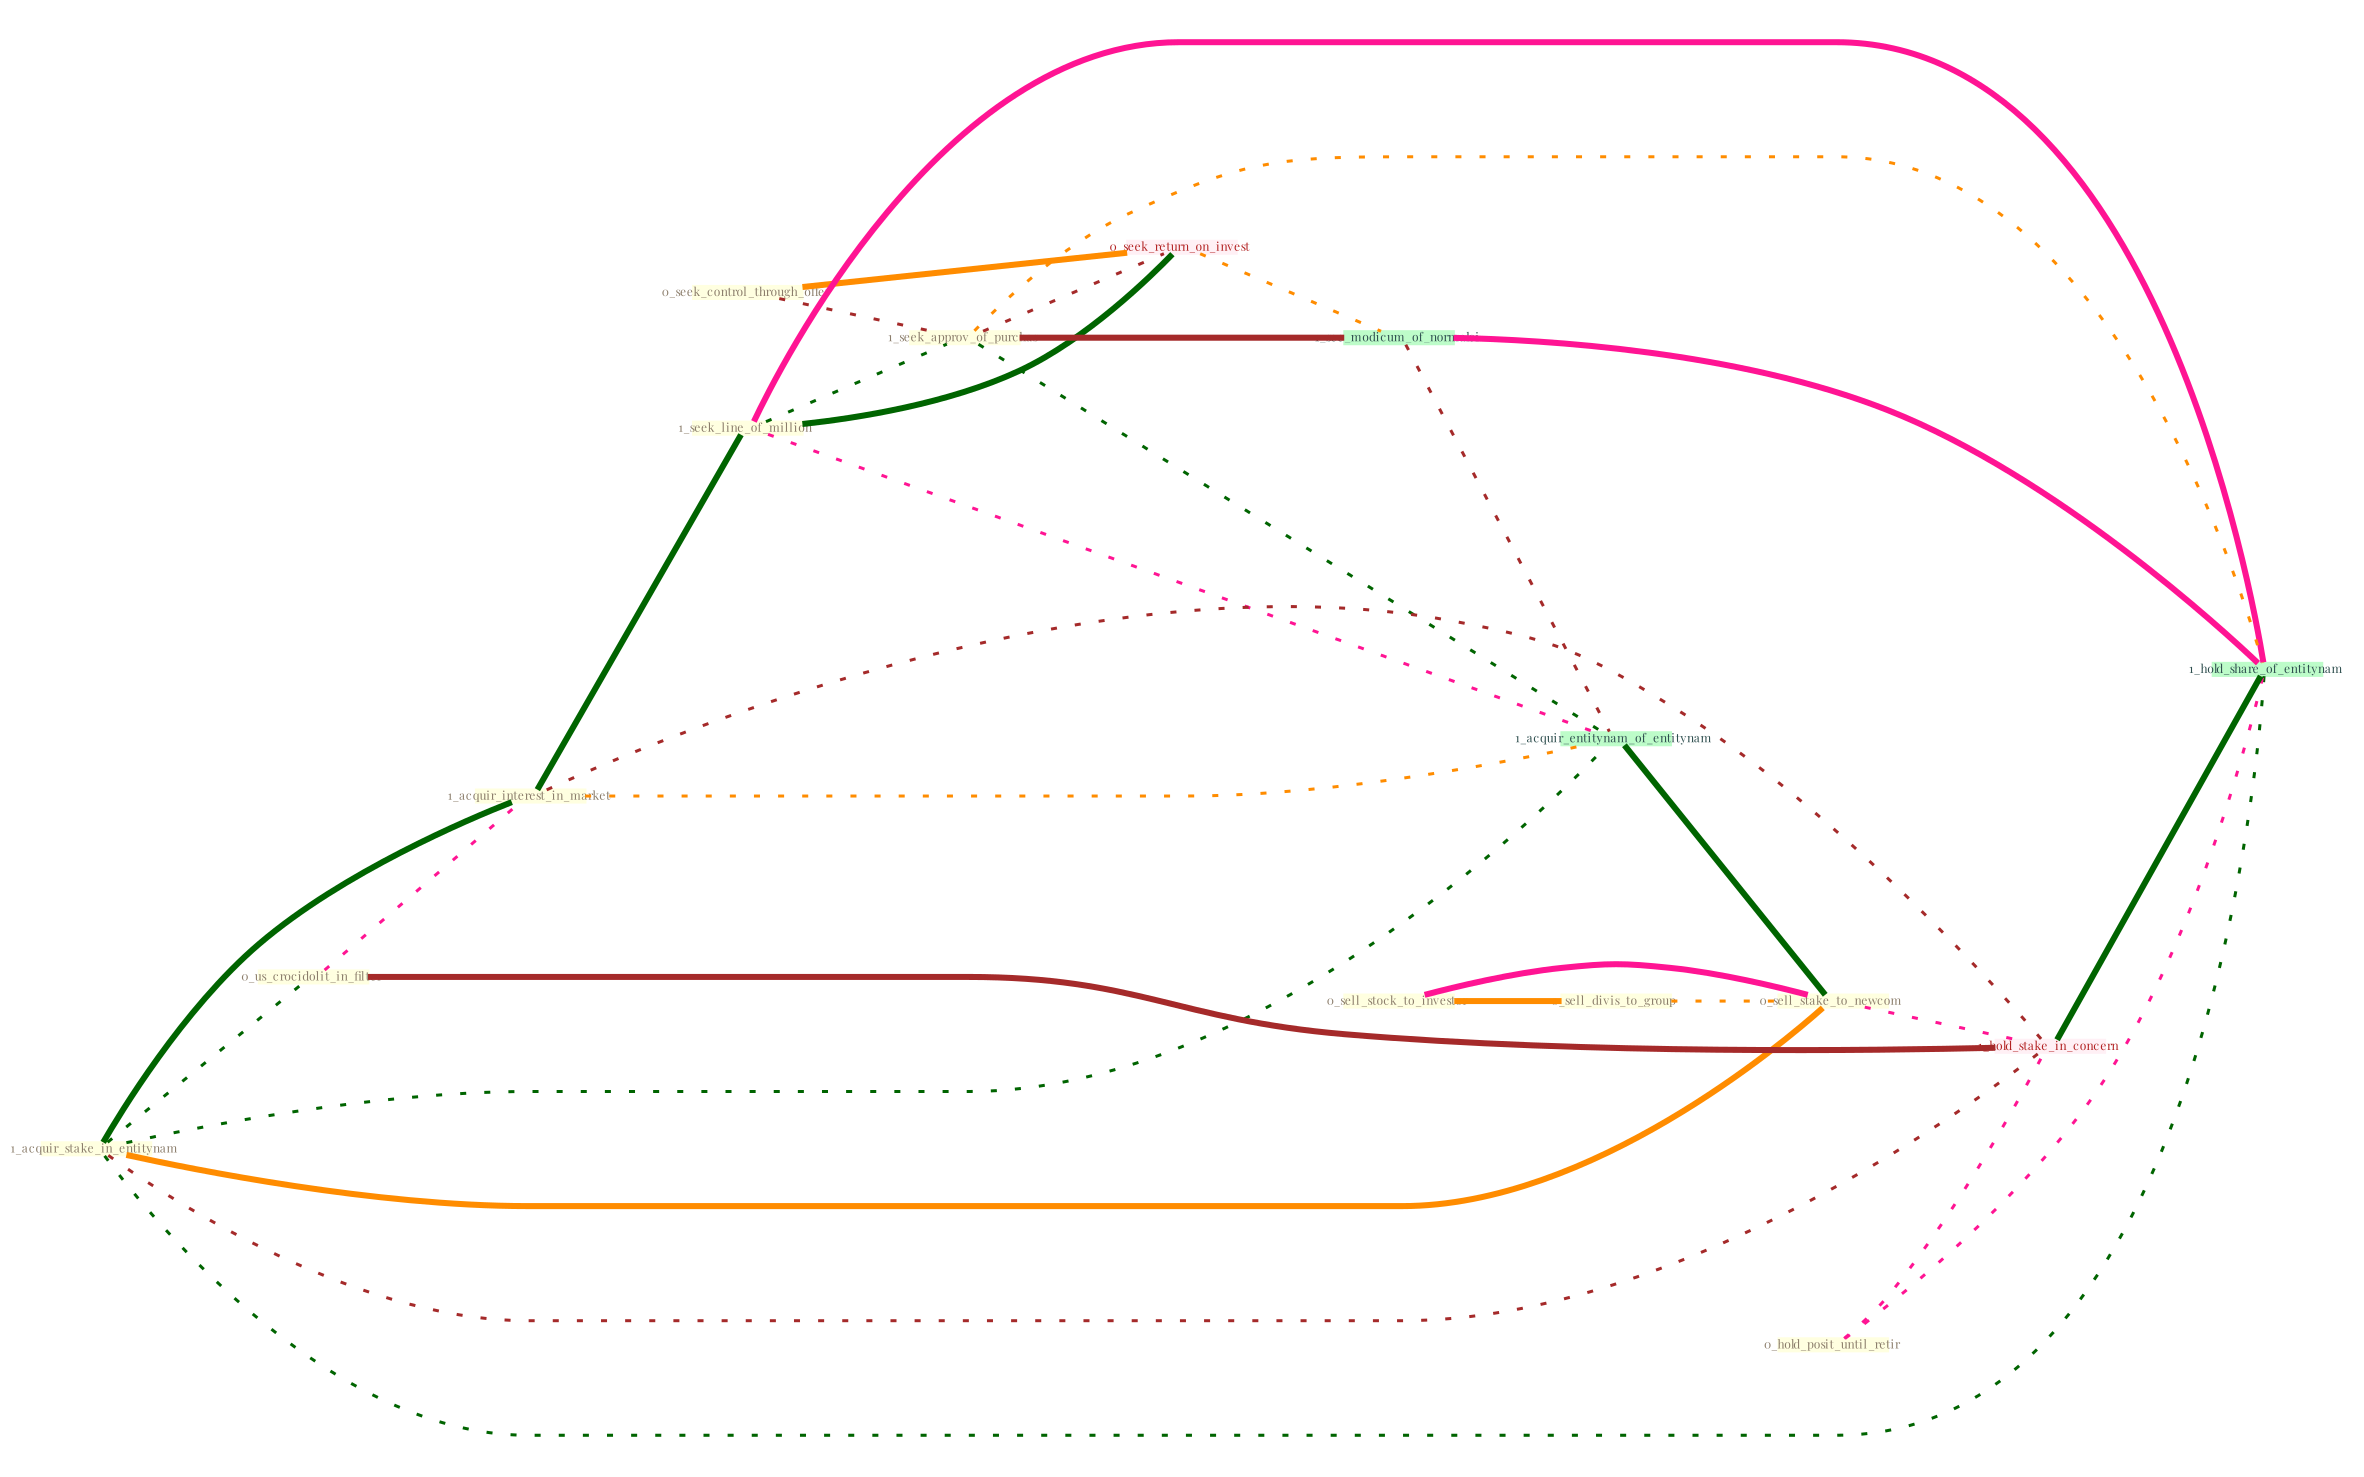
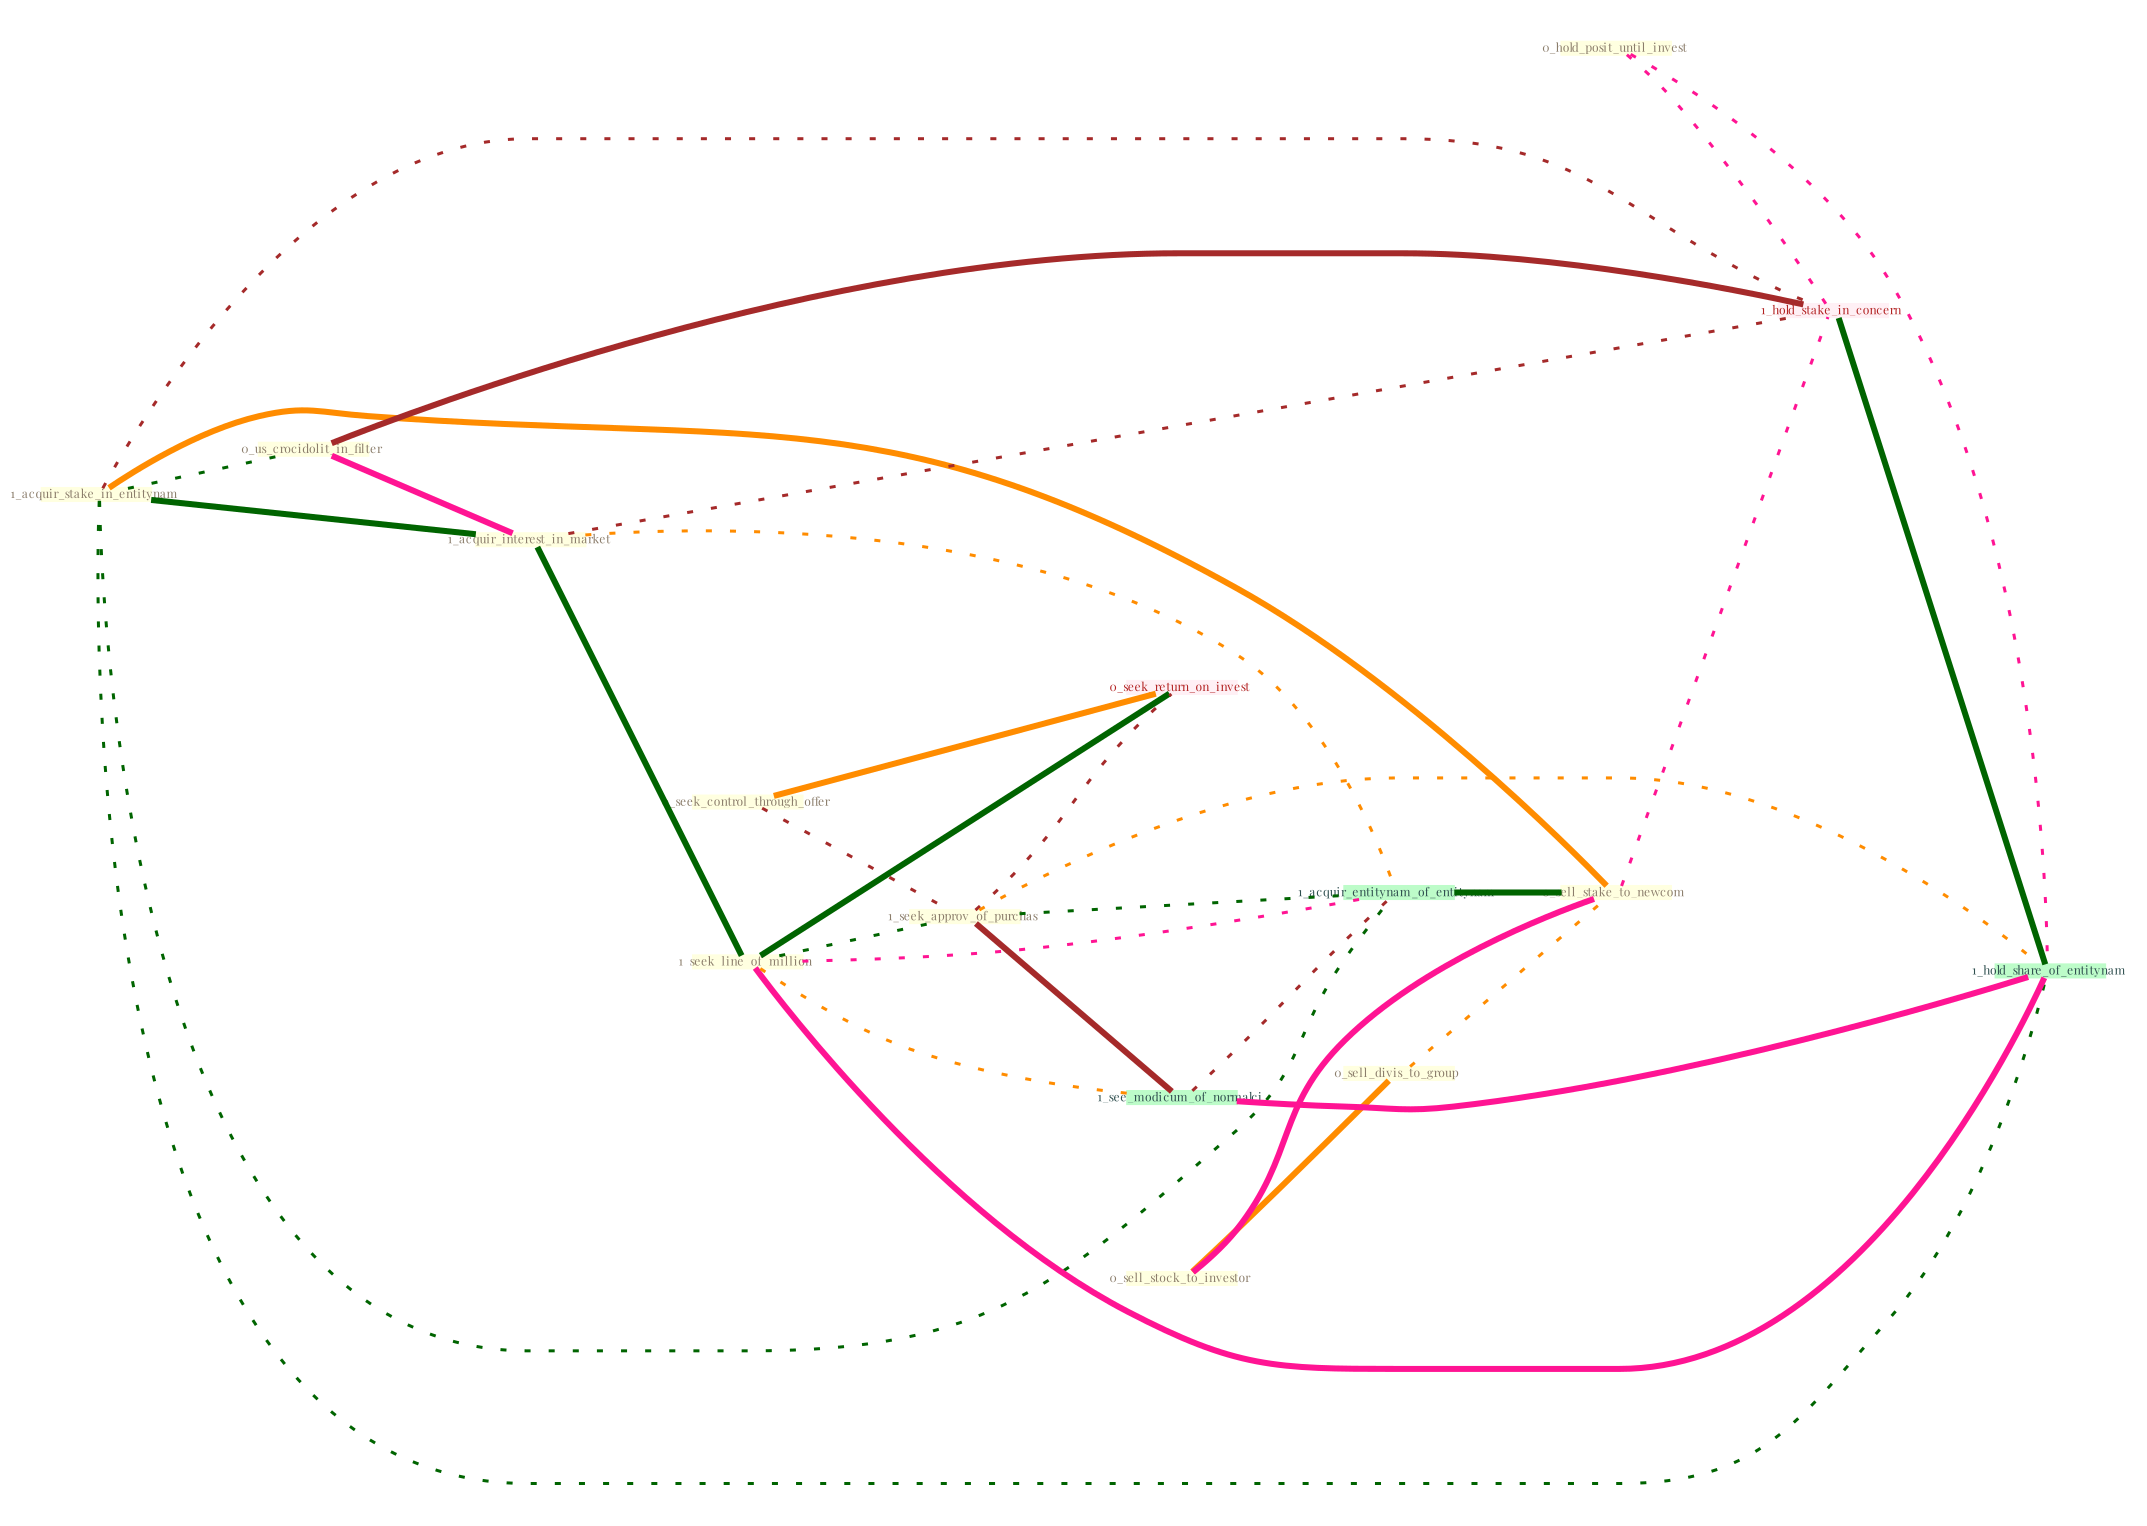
edge "0_seek_return_on_invest" -- "1_see_modicum_of_normalci": now "1_seek_line_of_million" -- "1_see_modicum_of_normalci"
edge "1_acquir_interest_in_market" -- "0_us_crocidolit_in_filter": style dotted -> bold
node "0_hold_posit_until_retir": label "0_hold_posit_until_retir" -> "0_hold_posit_until_invest"
